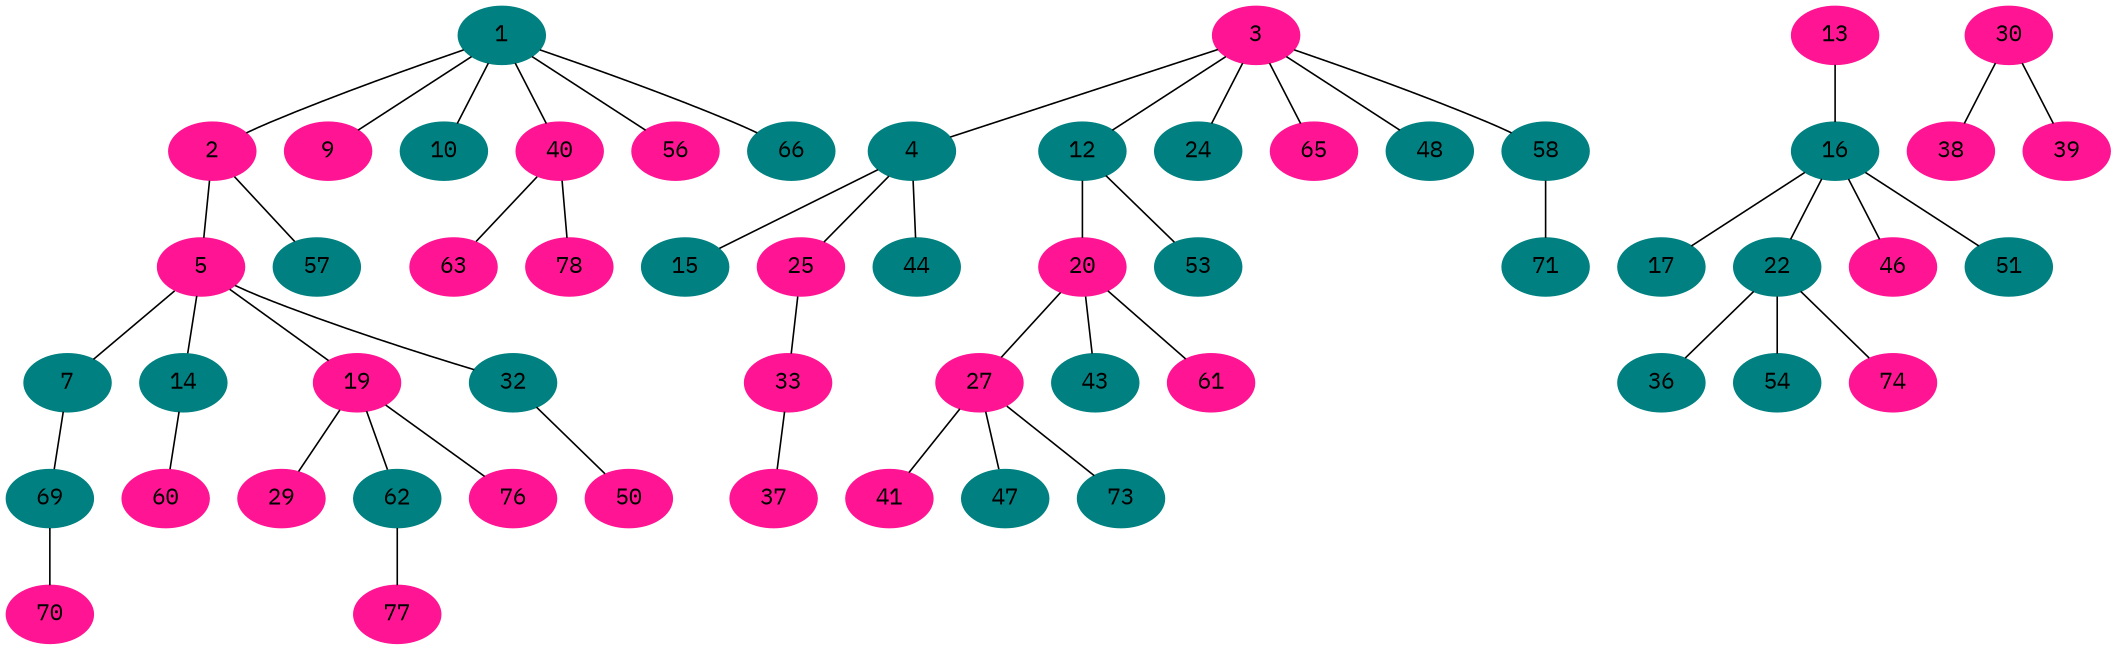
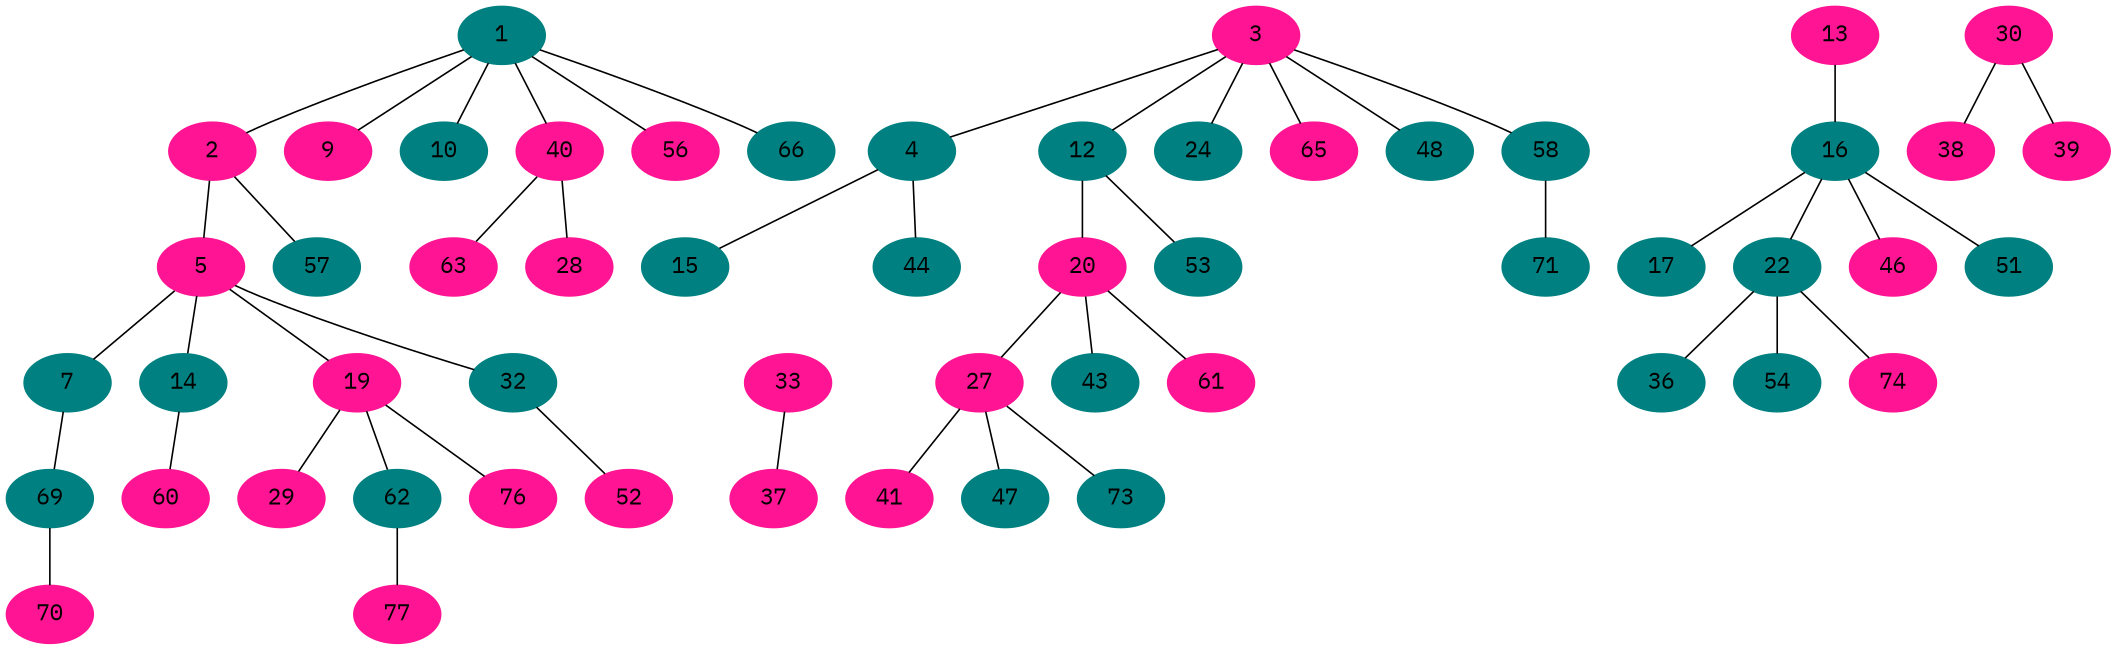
node "78": label "78" -> "28"
node "25": removed
node "50": label "50" -> "52"
